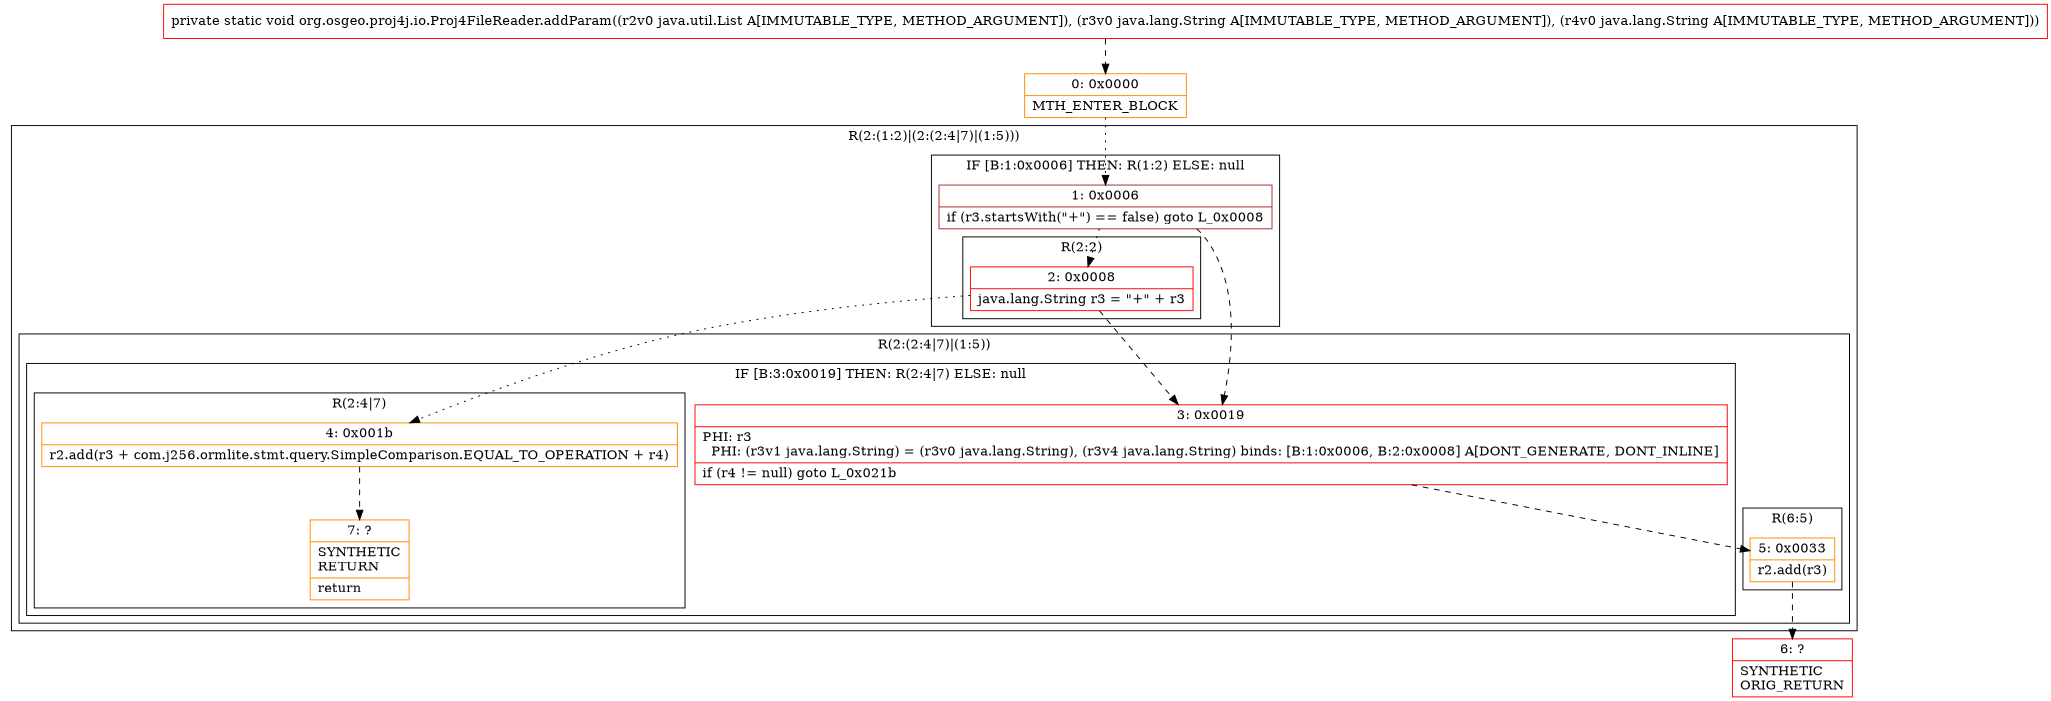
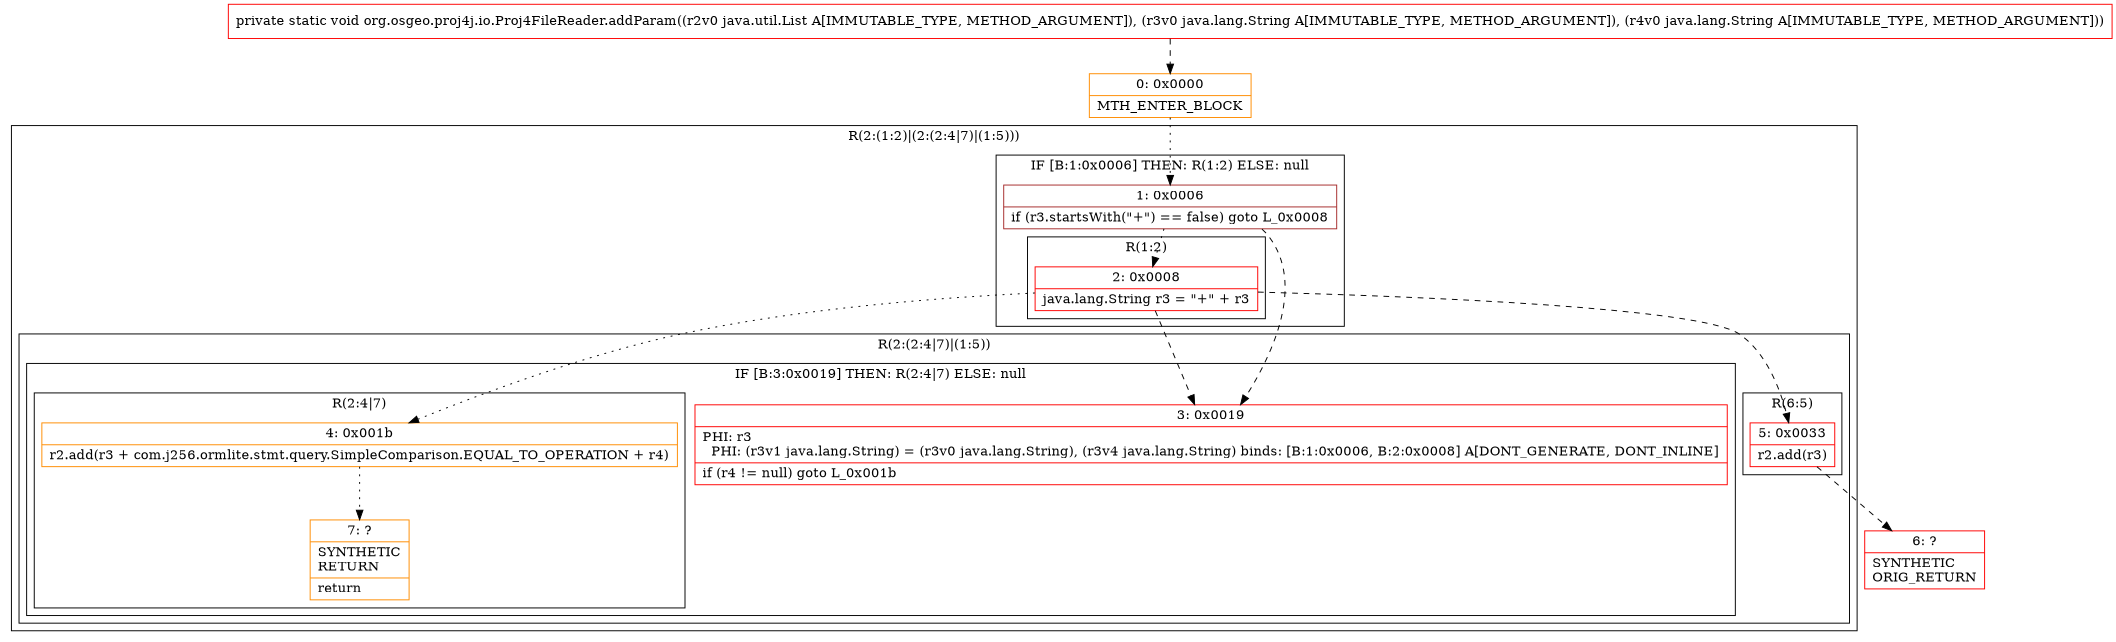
cluster "R(2:2)": label "R(2:2)" -> "R(1:2)"
node "3: 0x0019": text "if (r4 != null) goto L_0x021b" -> "if (r4 != null) goto L_0x001b"
edge "4: 0x001b" -> "7: ?": style dashed -> dotted
edge "3: 0x0019" -> "5: 0x0033": now "2: 0x0008" -> "5: 0x0033"
node "5: 0x0033": color darkorange -> red
